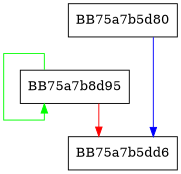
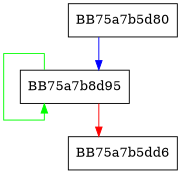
edge "BB75a7b5d80" -> "BB75a7b5dd6": now "BB75a7b5d80" -> "BB75a7b8d95"
